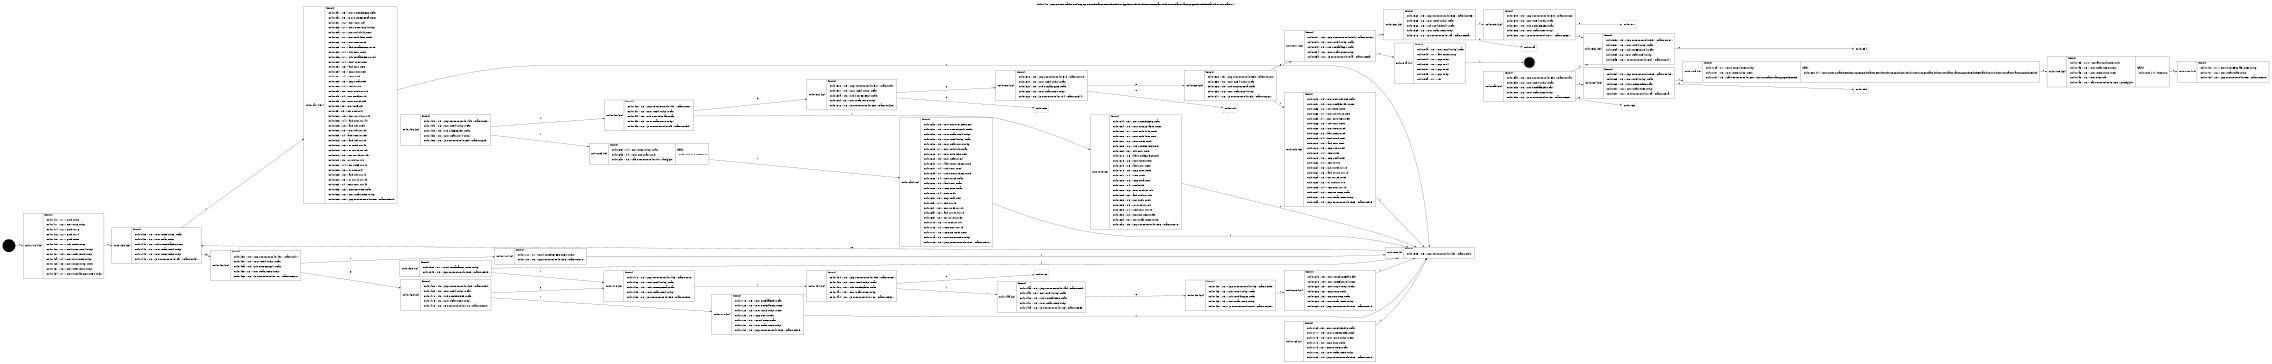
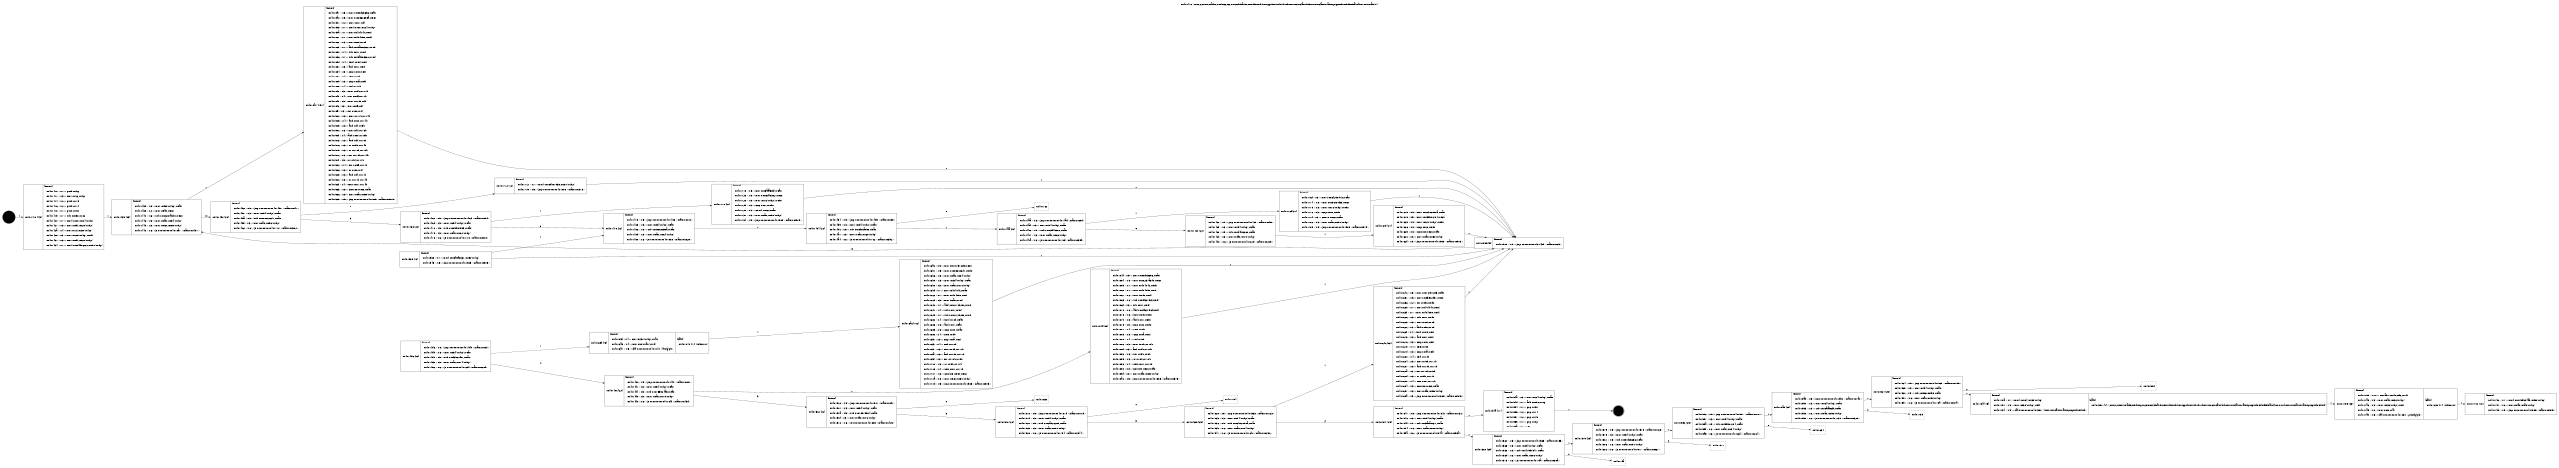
edge "0x4015ab [25]" -> "0x401592 [25]": reversed
edge "0x4014aa [22]" -> "0x40176f [27]": added, label "1"
